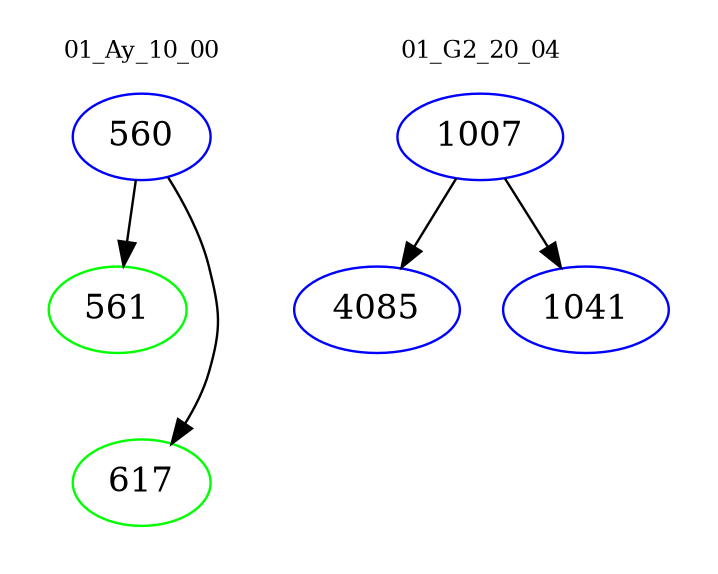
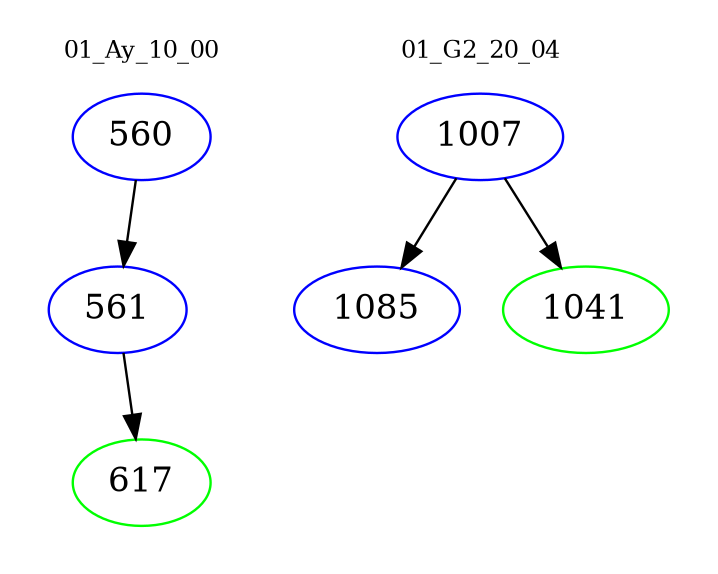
edge "560" -> "617": now "561" -> "617"
node "561": color green -> blue
node "4085": label "4085" -> "1085"
node "1041": color blue -> green
